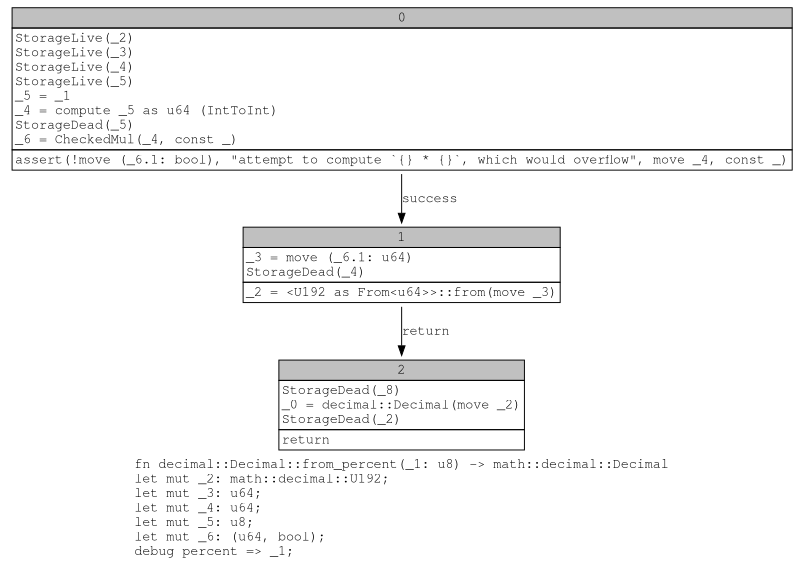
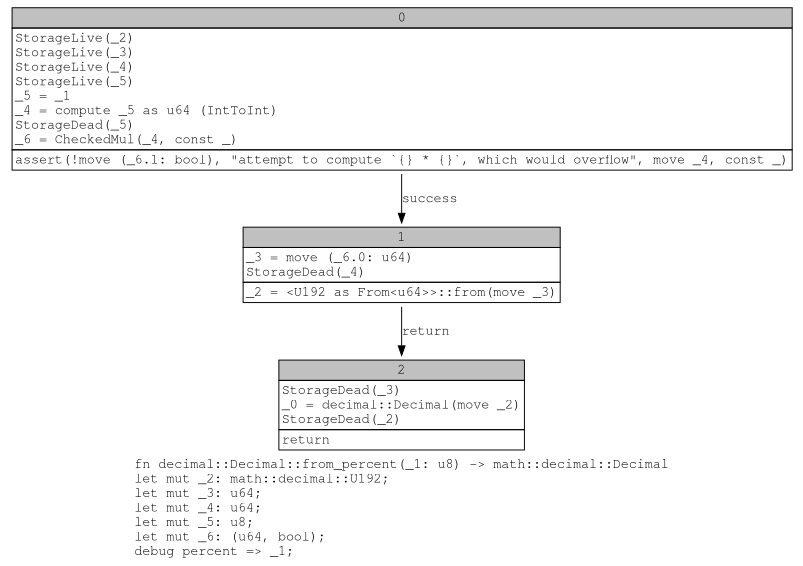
node "1": text "_3 = move (_6.1: u64)" -> "_3 = move (_6.0: u64)"
node "2": text "StorageDead(_8)" -> "StorageDead(_3)"
